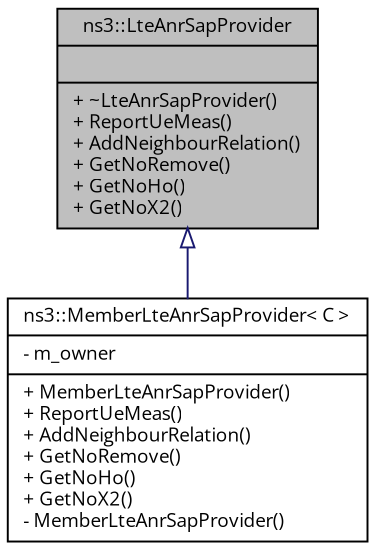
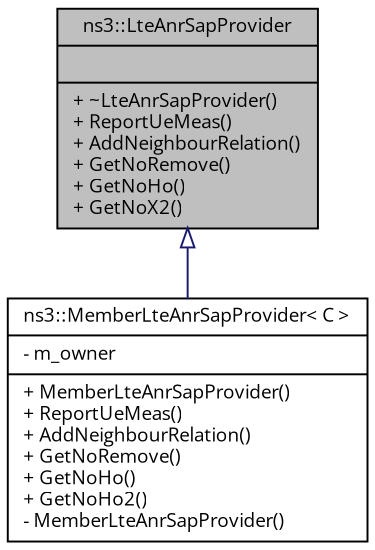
node "ns3::MemberLteAnrSapProvider< C >": text "+ GetNoX2()" -> "+ GetNoHo2()"
